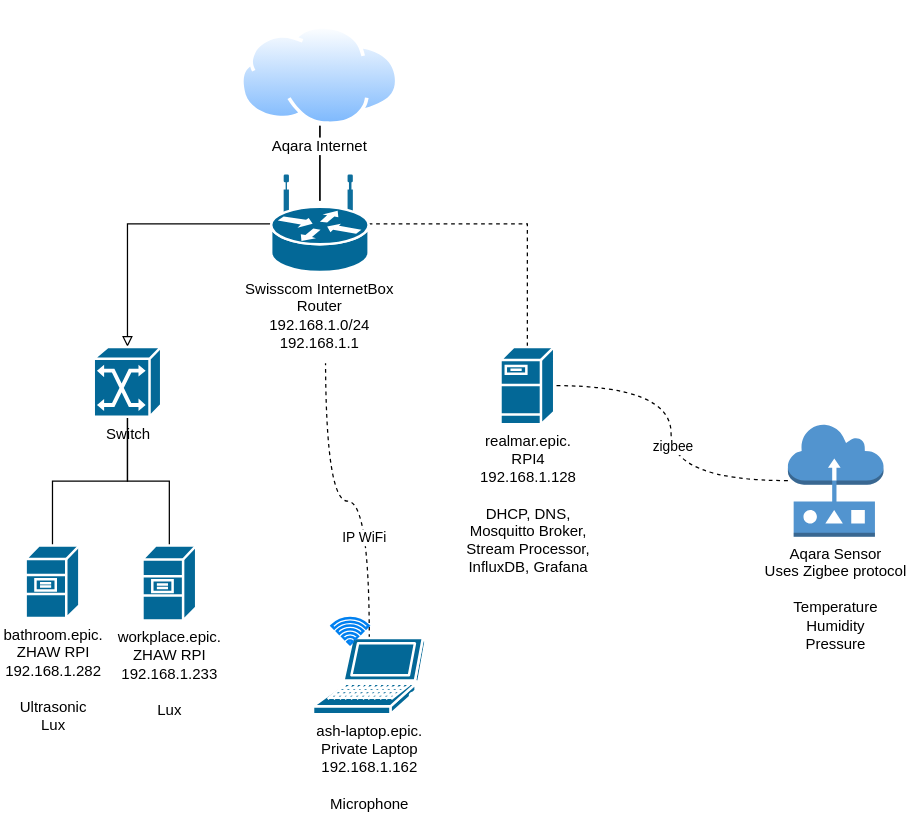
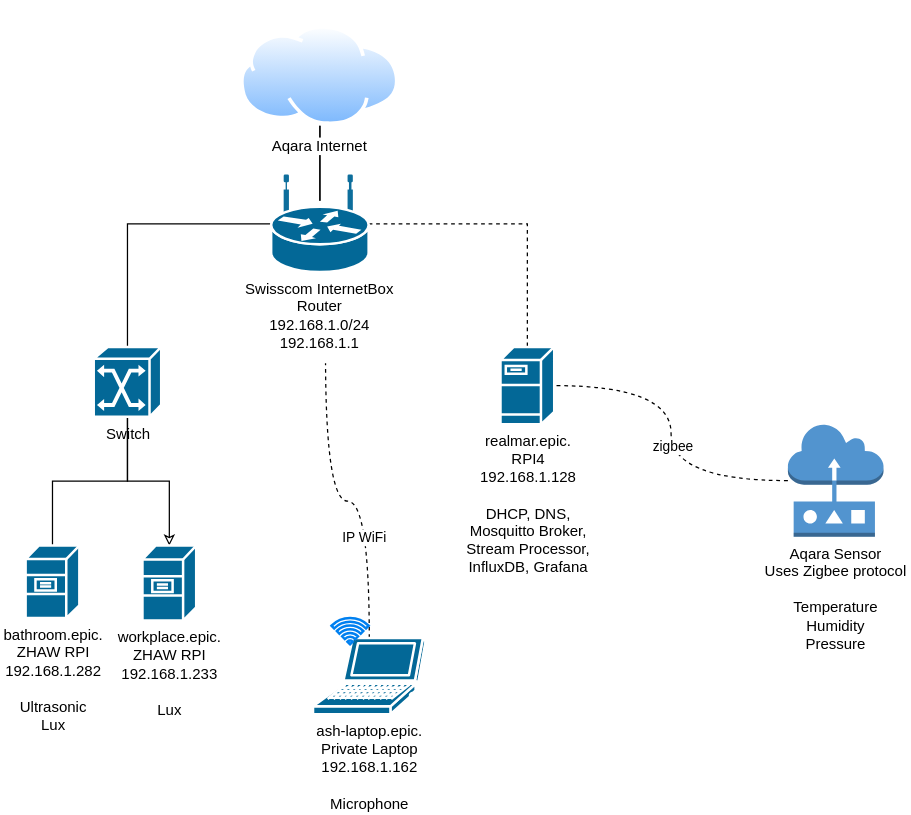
edge "Swisscom InternetBox Router 192.168.1.0/24 192.168.1.1" -> "Switch": arrowhead block -> none
edge "Switch" -- "workplace.epic. ZHAW RPI 192.168.1.233 Lux": arrowhead none -> classic
